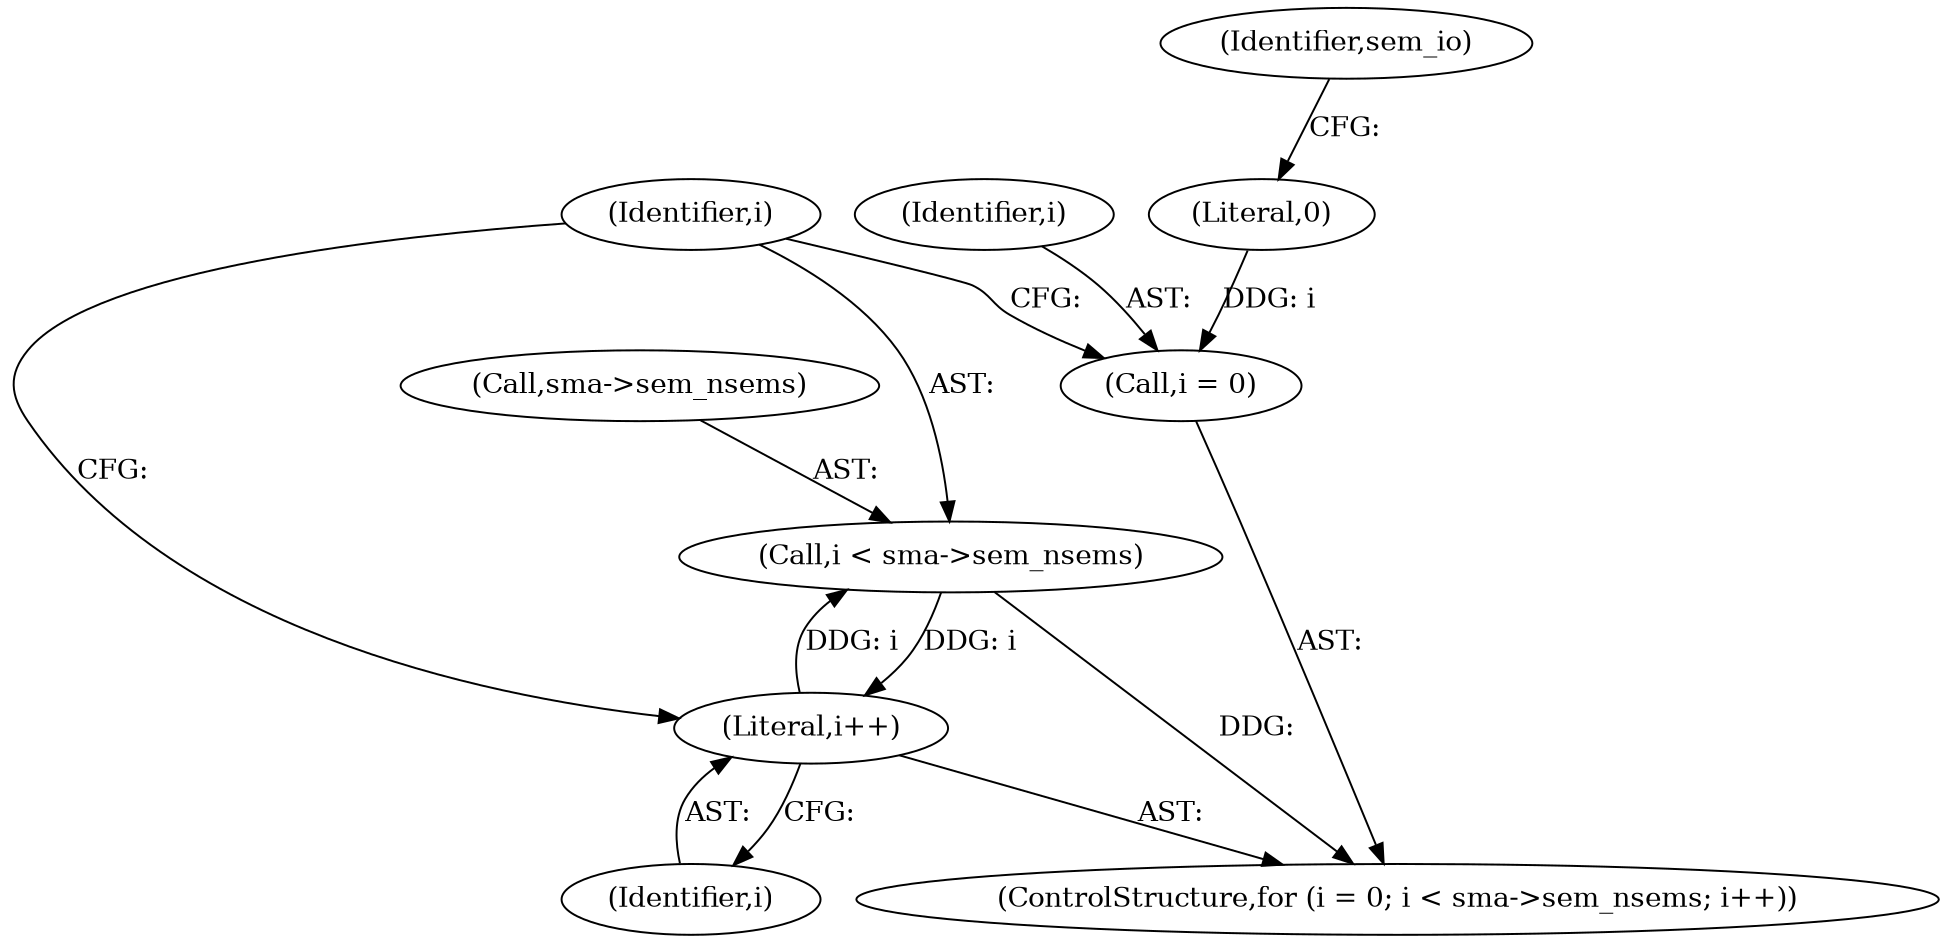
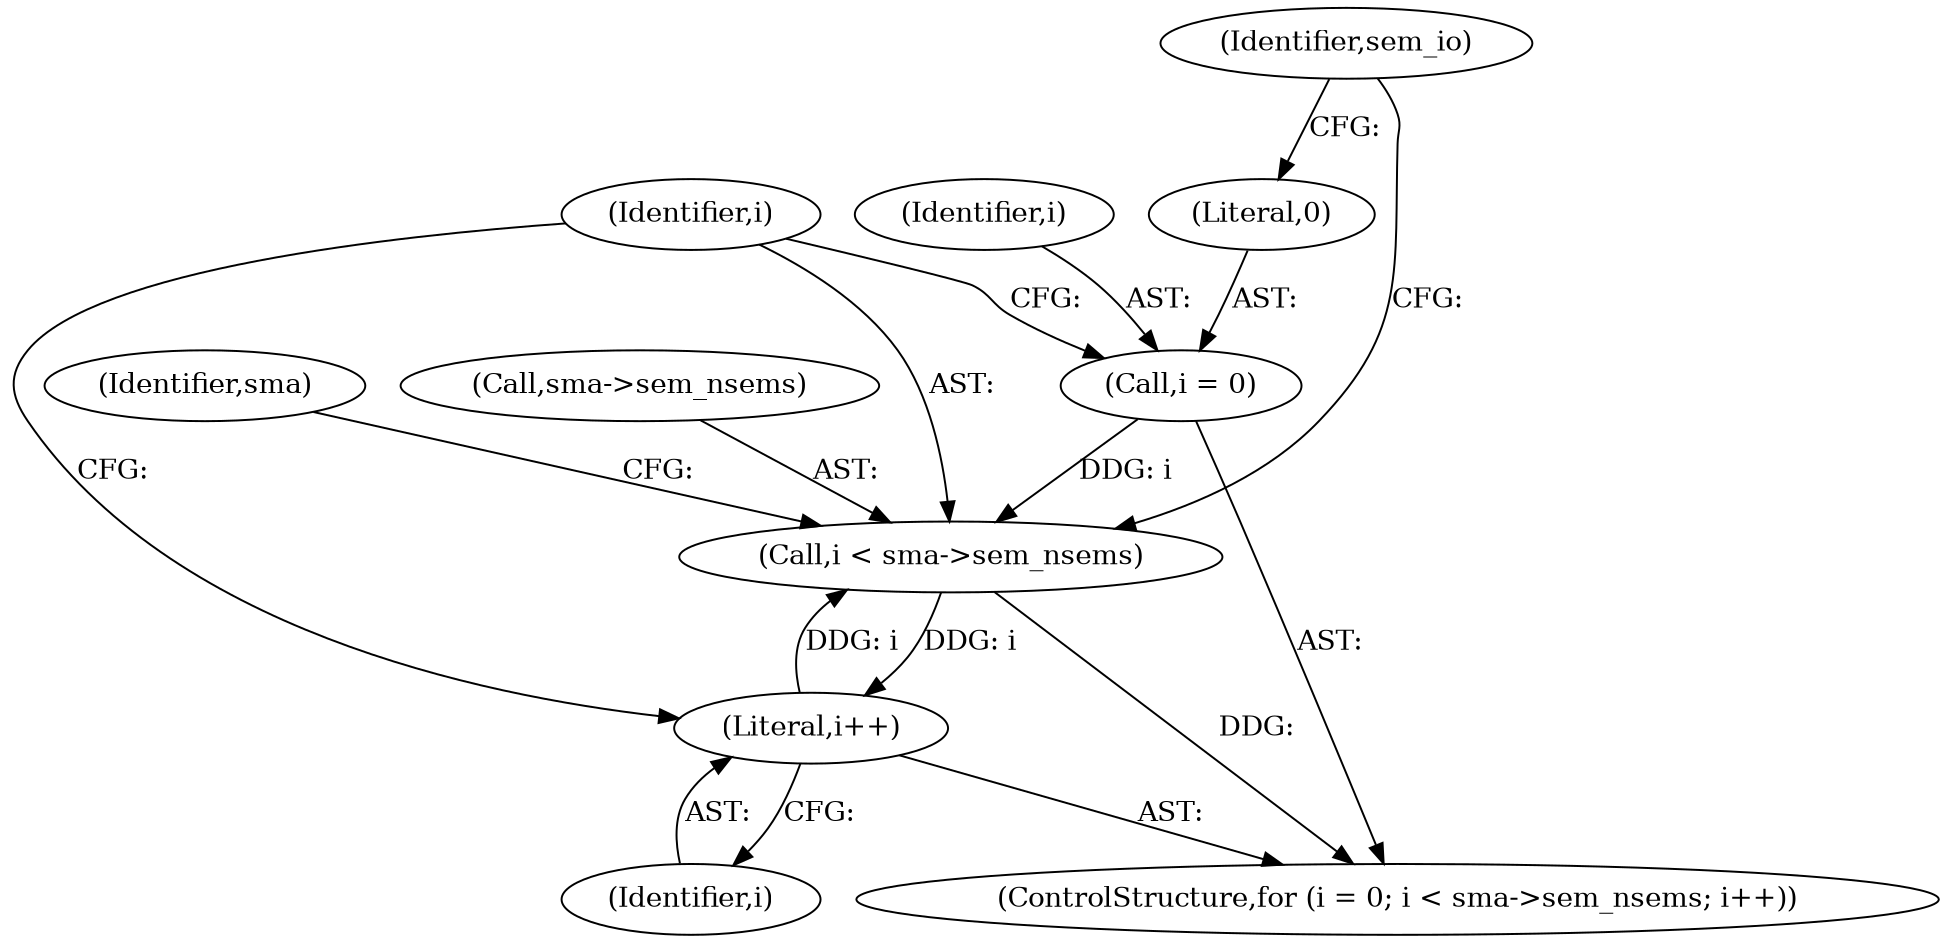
edge "(Literal,0)" -> "(Call,i = 0)": label "DDG: i" -> "AST: "
edge "(Identifier,sem_io)" -> "(Call,i < sma->sem_nsems)": added, label "CFG:"
node "(Identifier,sma)": added
edge "(Call,i = 0)" -> "(Call,i < sma->sem_nsems)": added, label "DDG: i"
